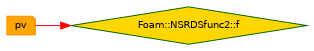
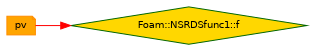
node "Foam::NSRDSfunc2::f": label "Foam::NSRDSfunc2::f" -> "Foam::NSRDSfunc1::f"
